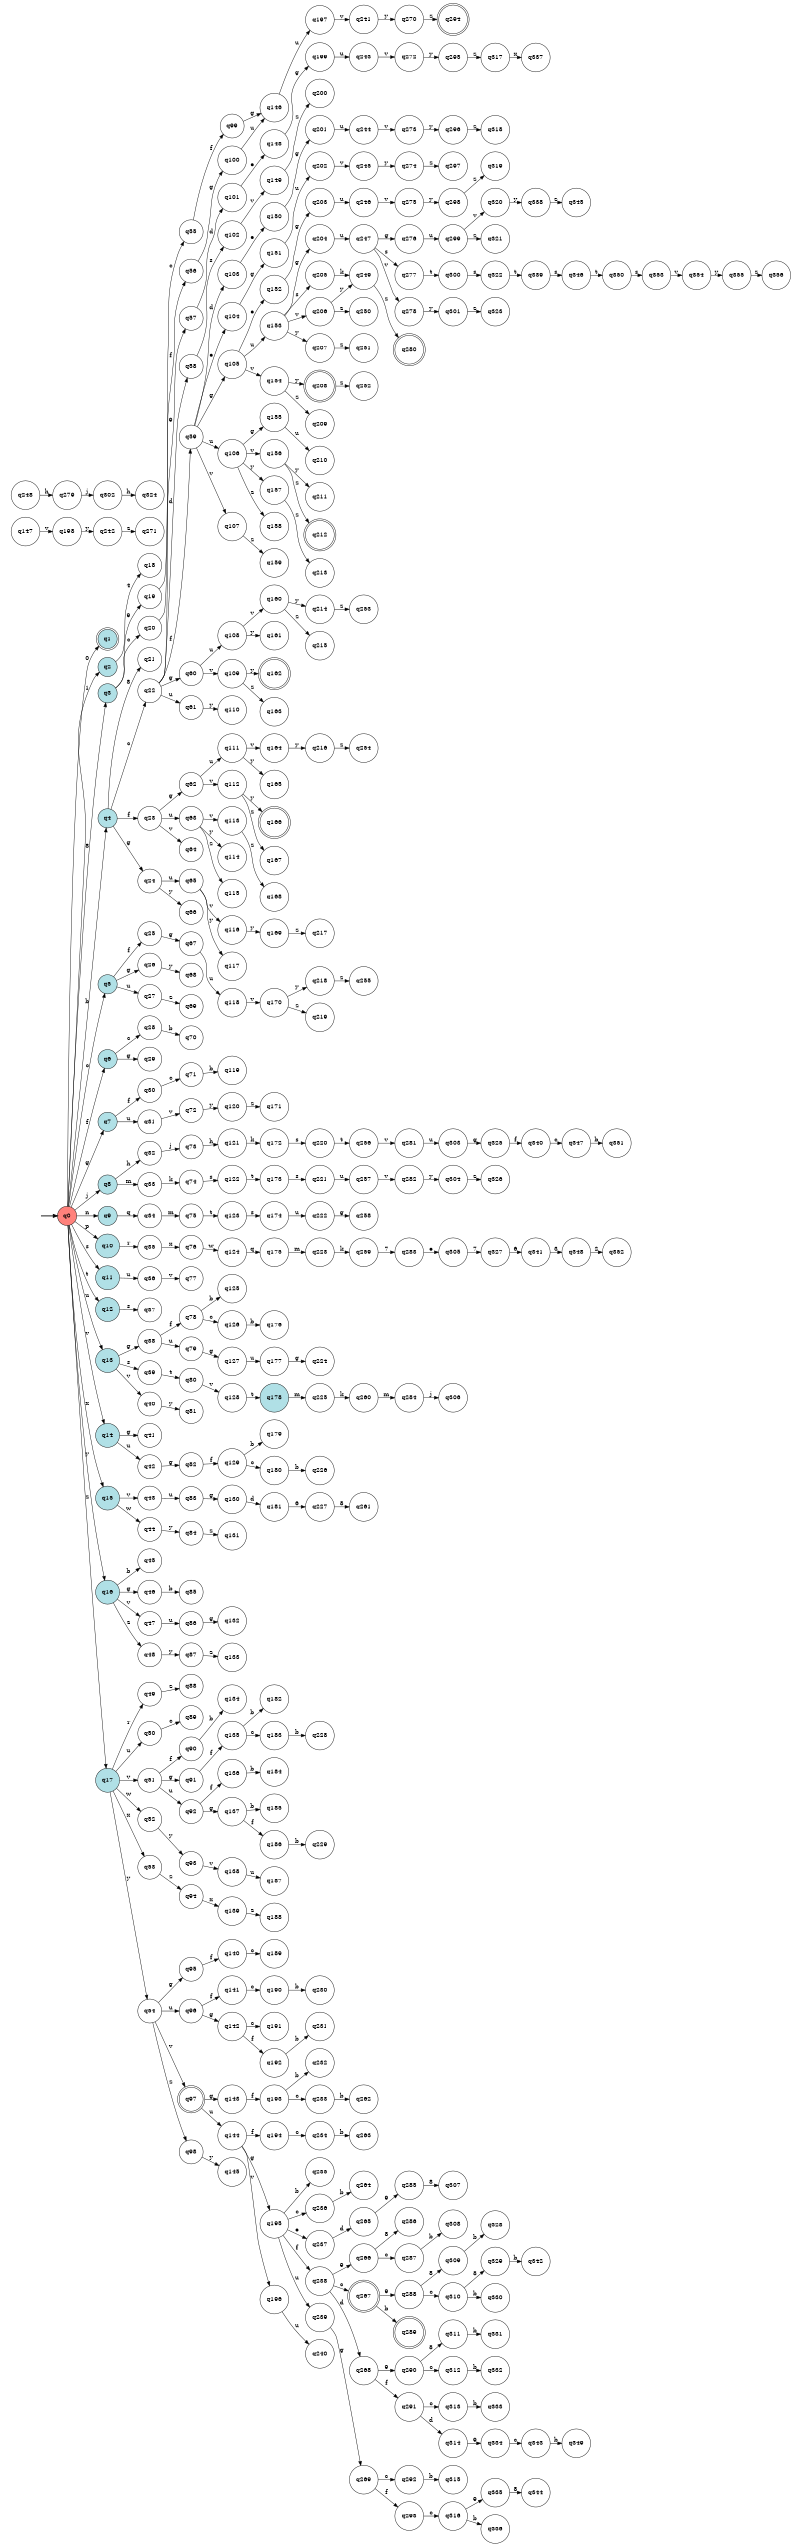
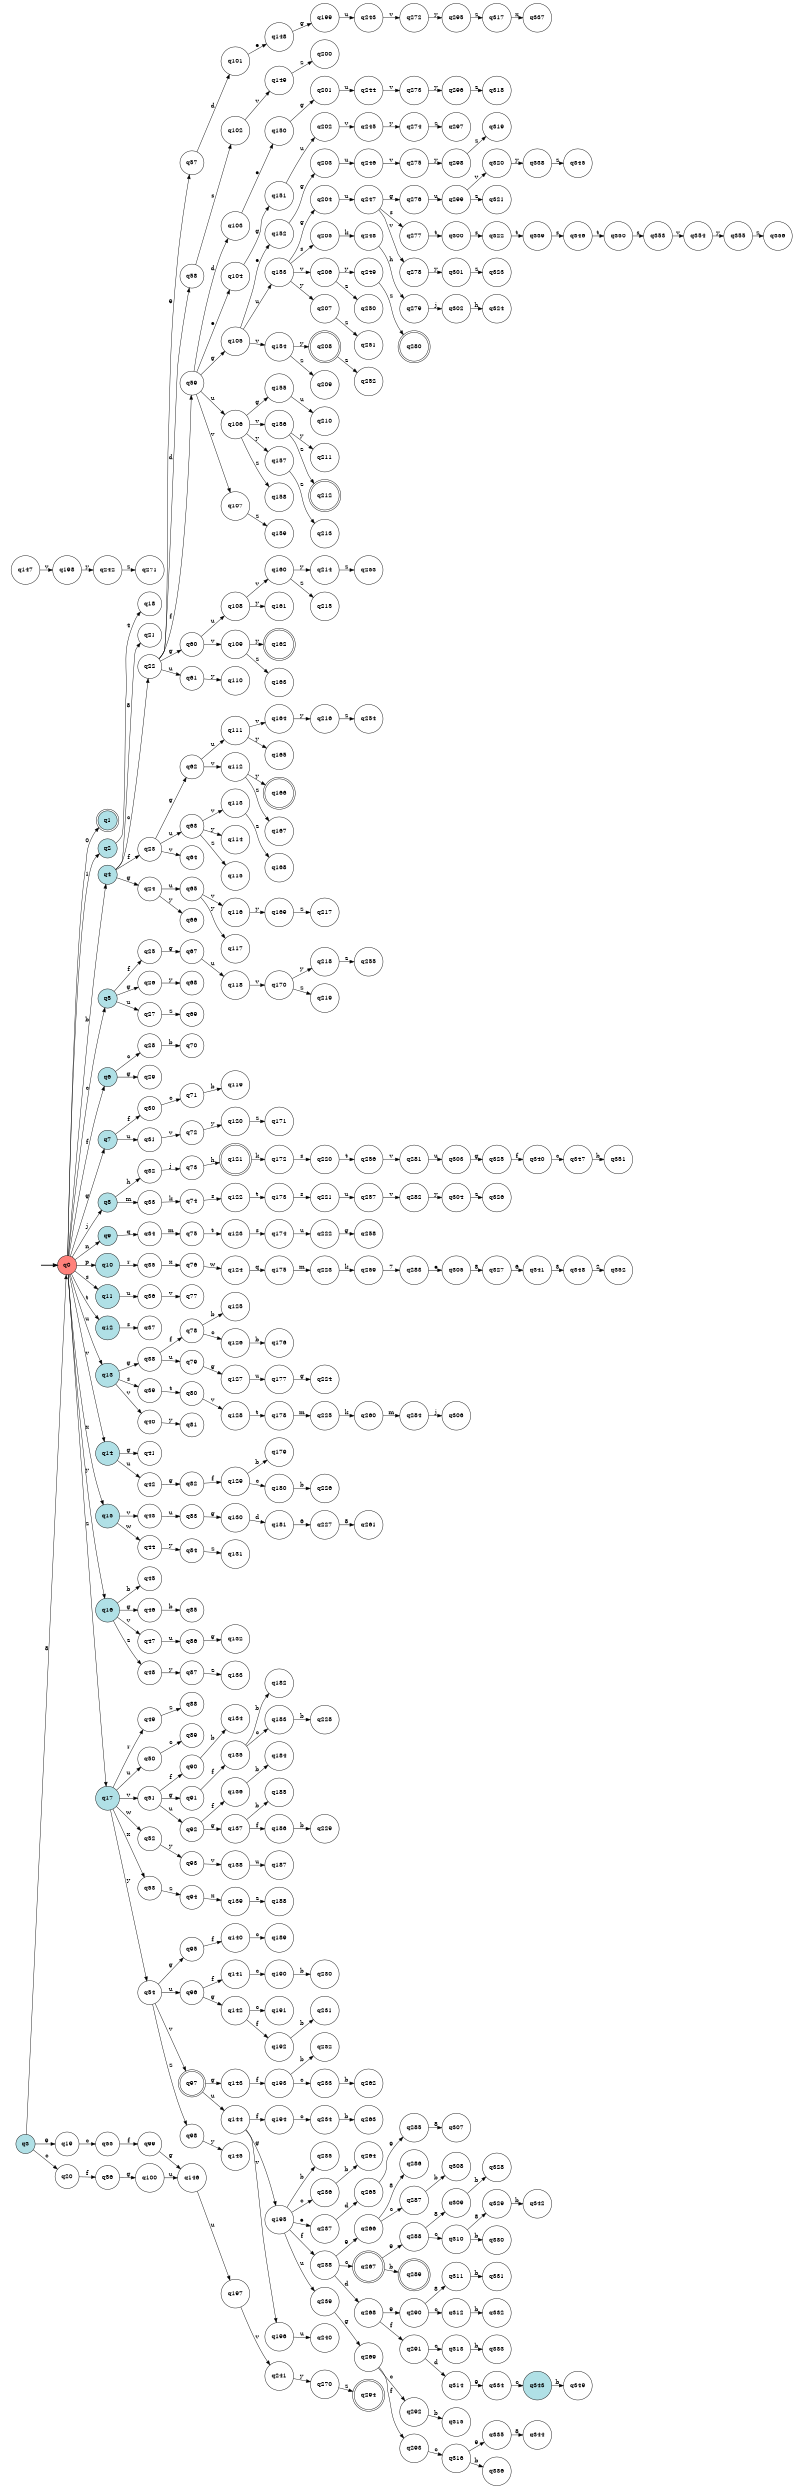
edge "q205" -> "q249": now "q205" -> "q248"
edge "q0" -> "q3": reversed
node "q121": shape circle -> doublecircle
edge "q305" -> "q327": label "7" -> "8"
node "q178": fillcolor powderblue -> white
node "q343": fillcolor white -> powderblue
